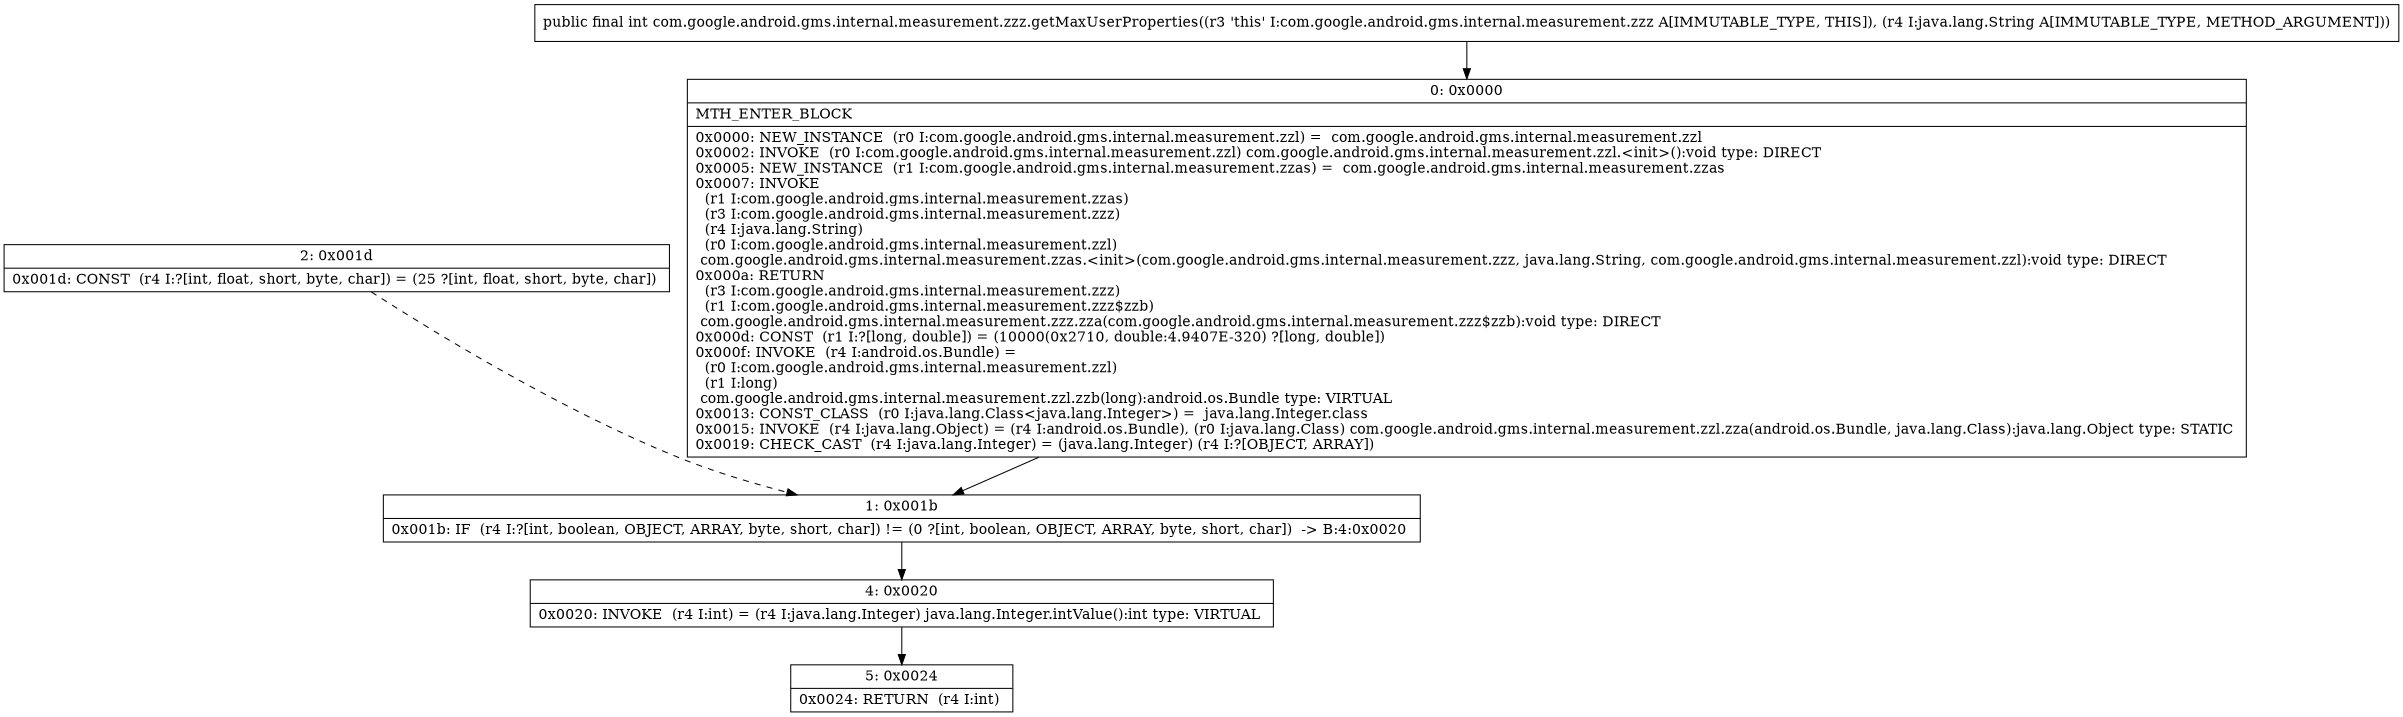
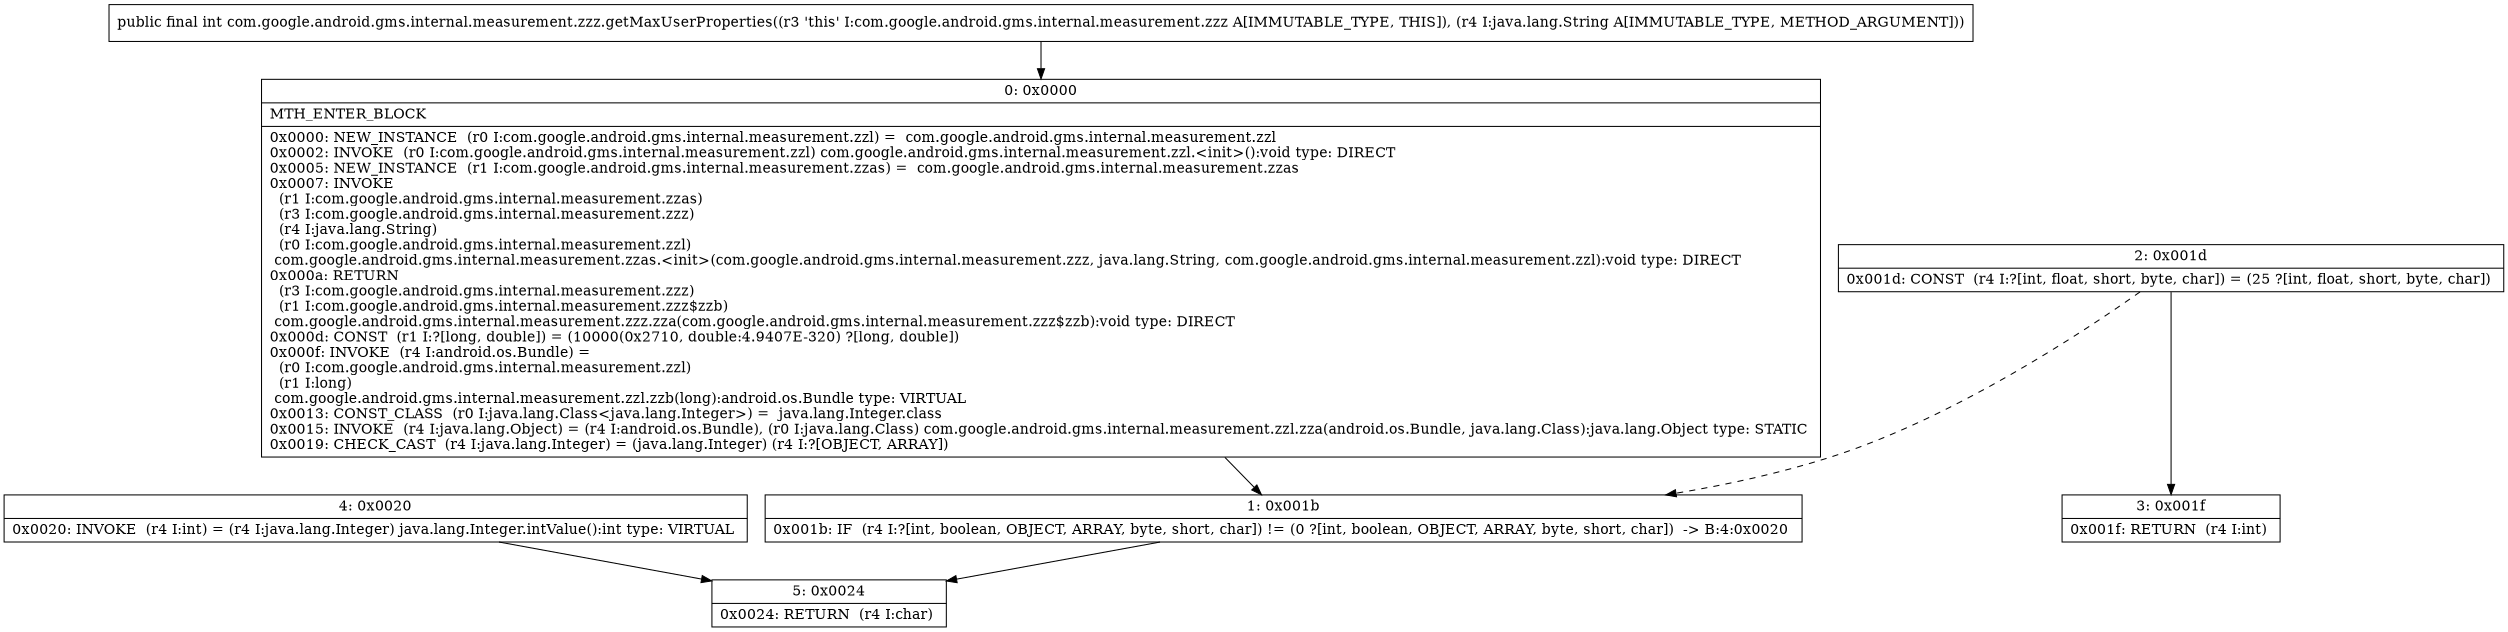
node "3: 0x001f": added
edge "1: 0x001b" -> "4: 0x0020": now "1: 0x001b" -> "5: 0x0024"
node "5: 0x0024": text "0x0024: RETURN  (r4 I:int)" -> "0x0024: RETURN  (r4 I:char)"
